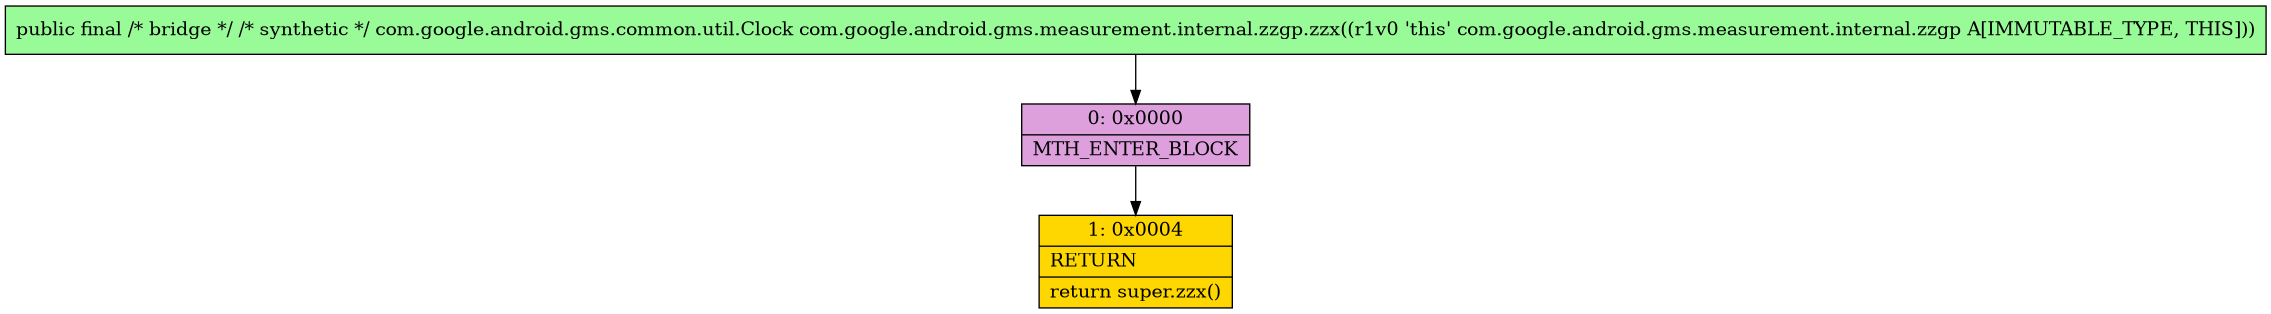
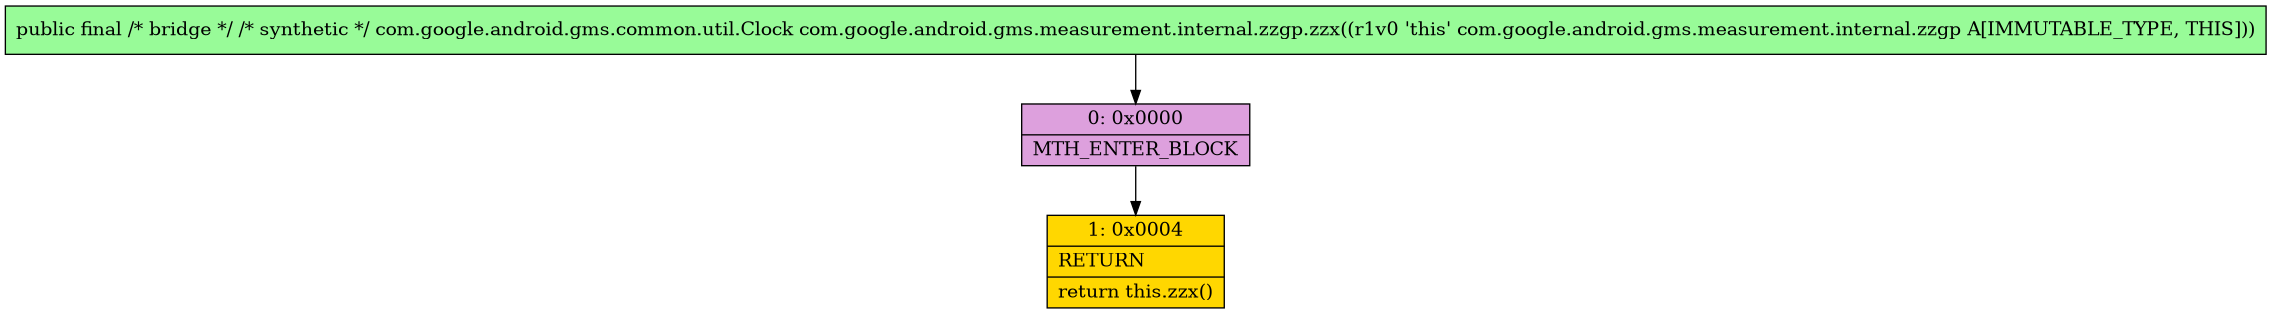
node "1: 0x0004": text "return super.zzx()" -> "return this.zzx()"
